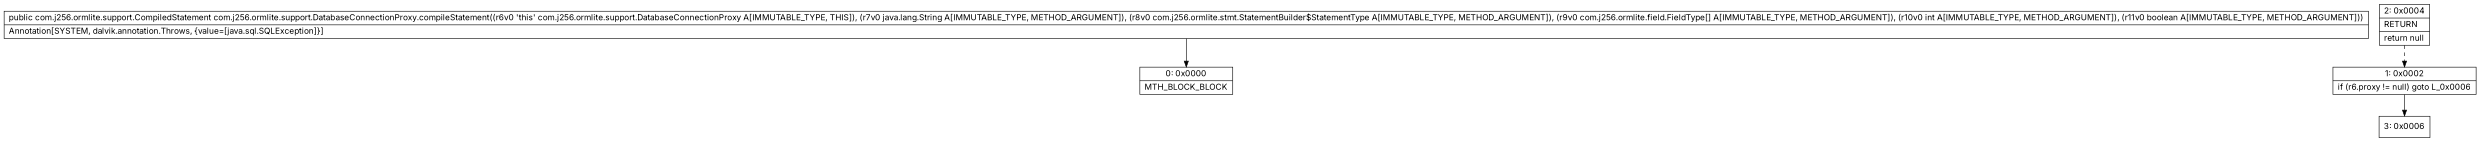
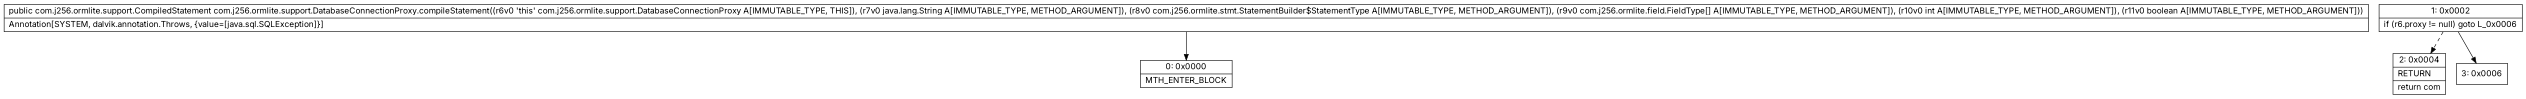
node "2: 0x0004": text "return null" -> "return com"
edge "2: 0x0004" -> "1: 0x0002": reversed
node "0: 0x0000": text "MTH_BLOCK_BLOCK" -> "MTH_ENTER_BLOCK"
